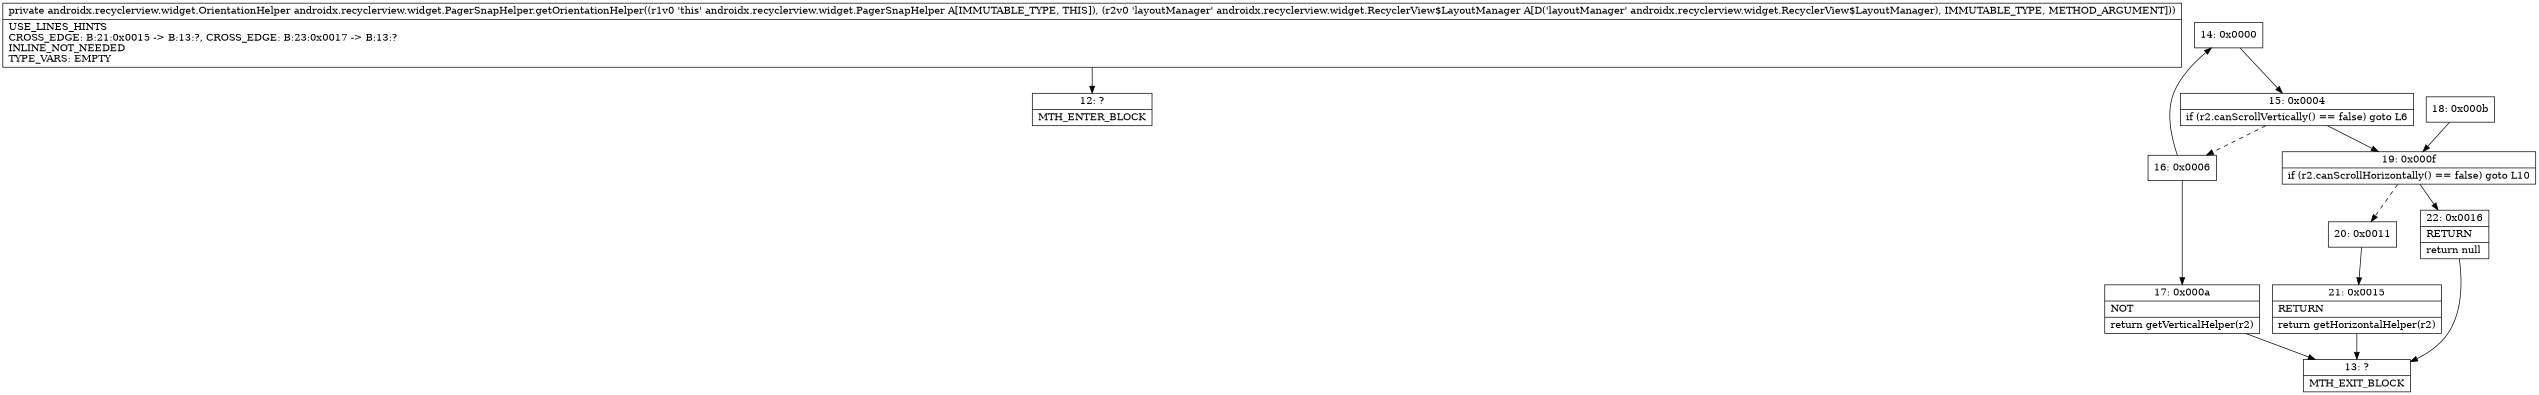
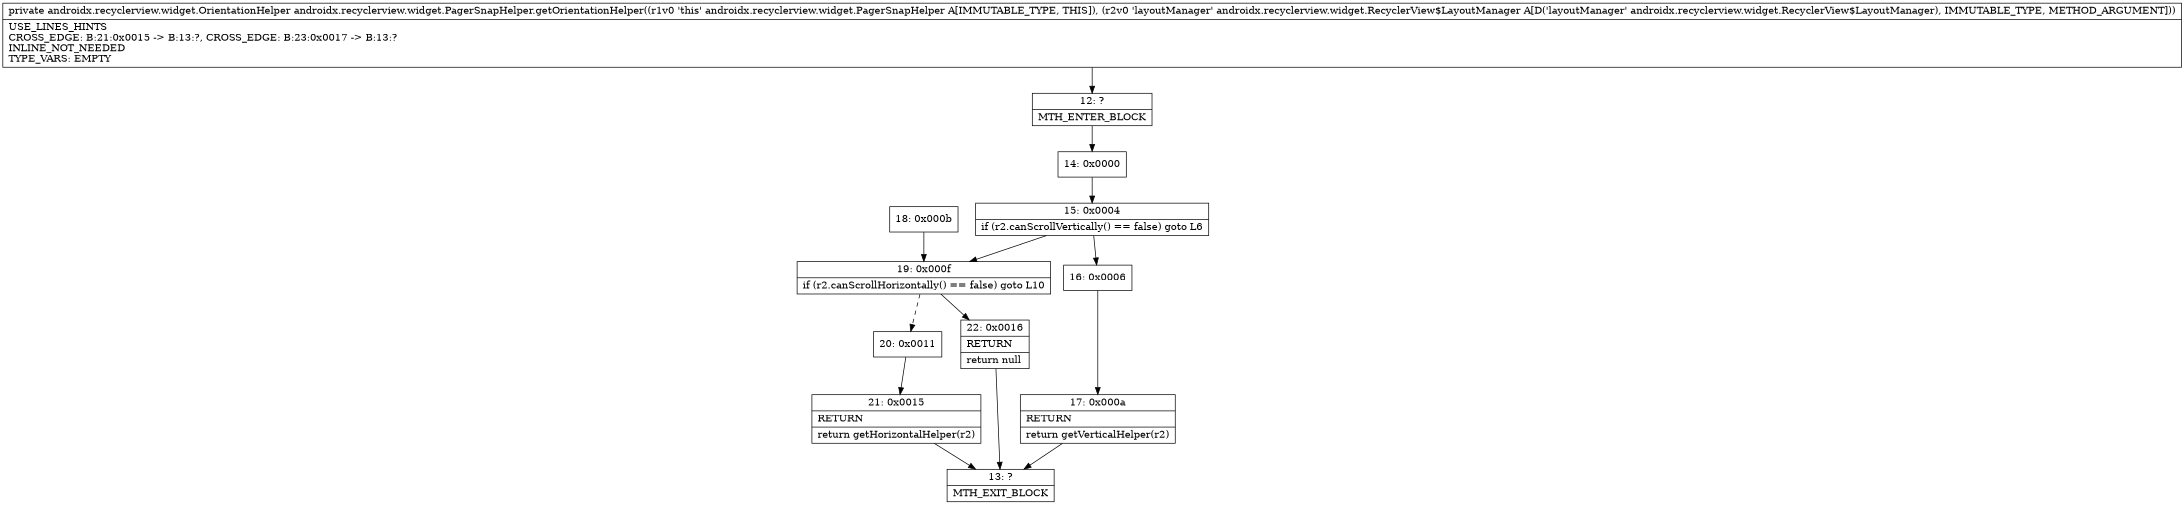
edge "16: 0x0006" -> "14: 0x0000": now "12: ?" -> "14: 0x0000"
edge "15: 0x0004" -> "16: 0x0006": style dashed -> solid
node "17: 0x000a": text "NOT" -> "RETURN"
